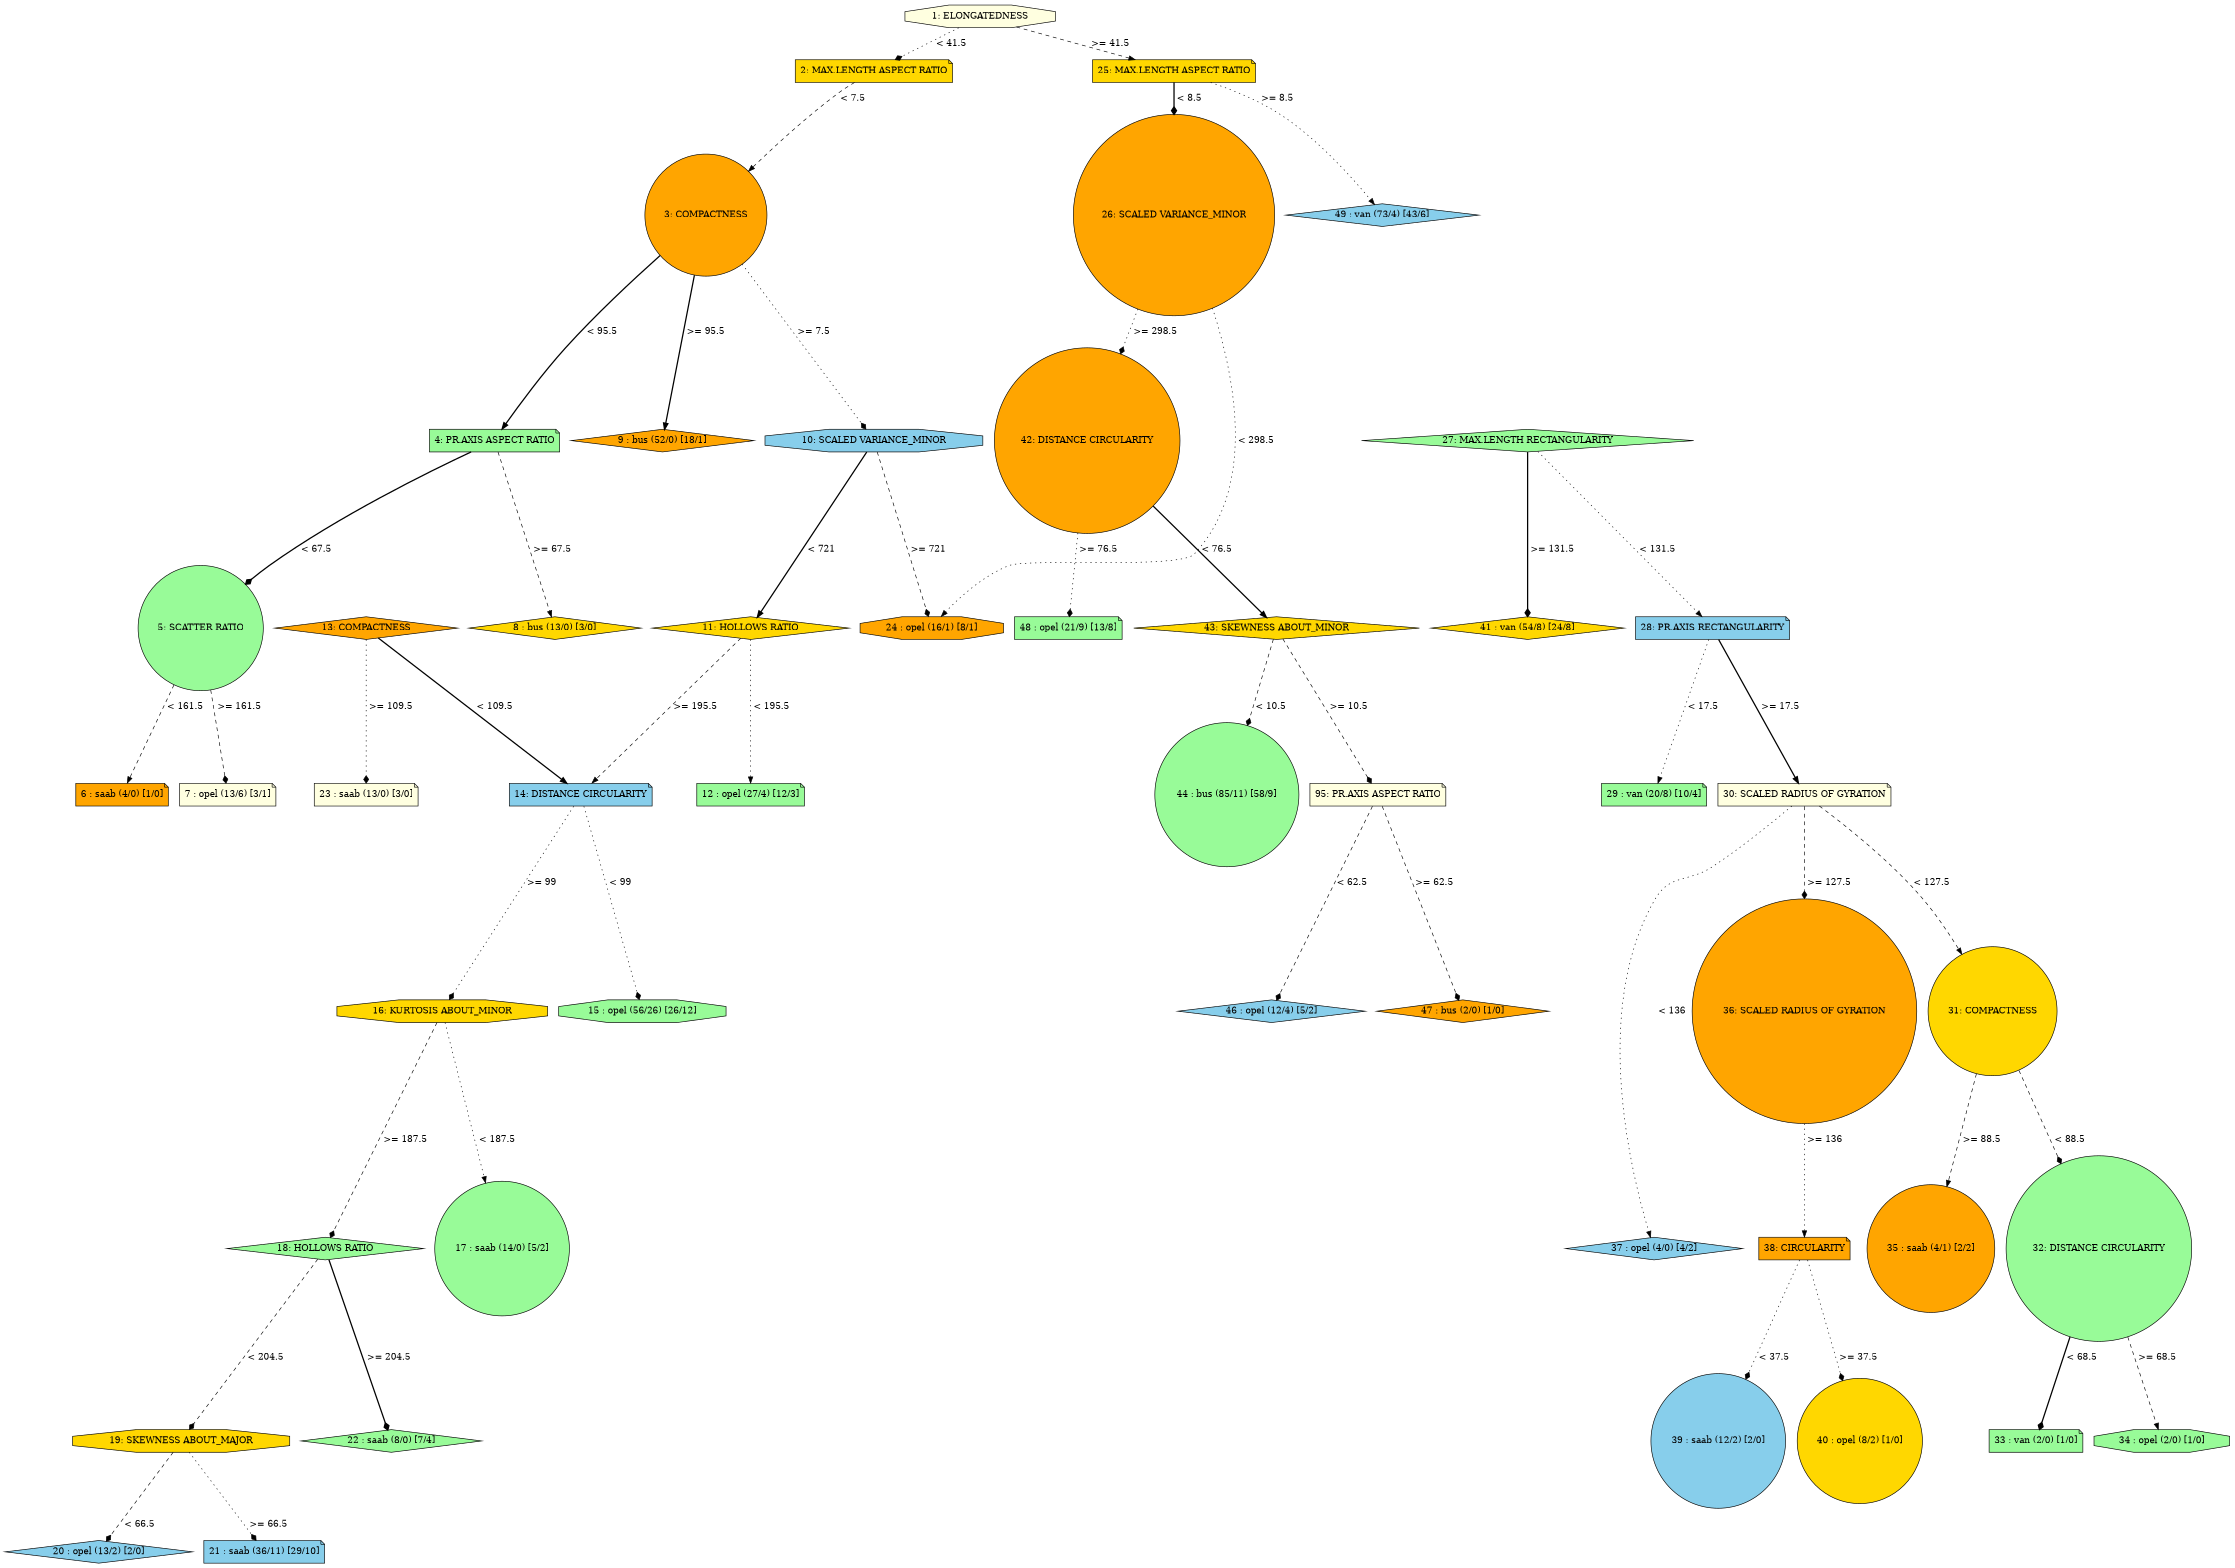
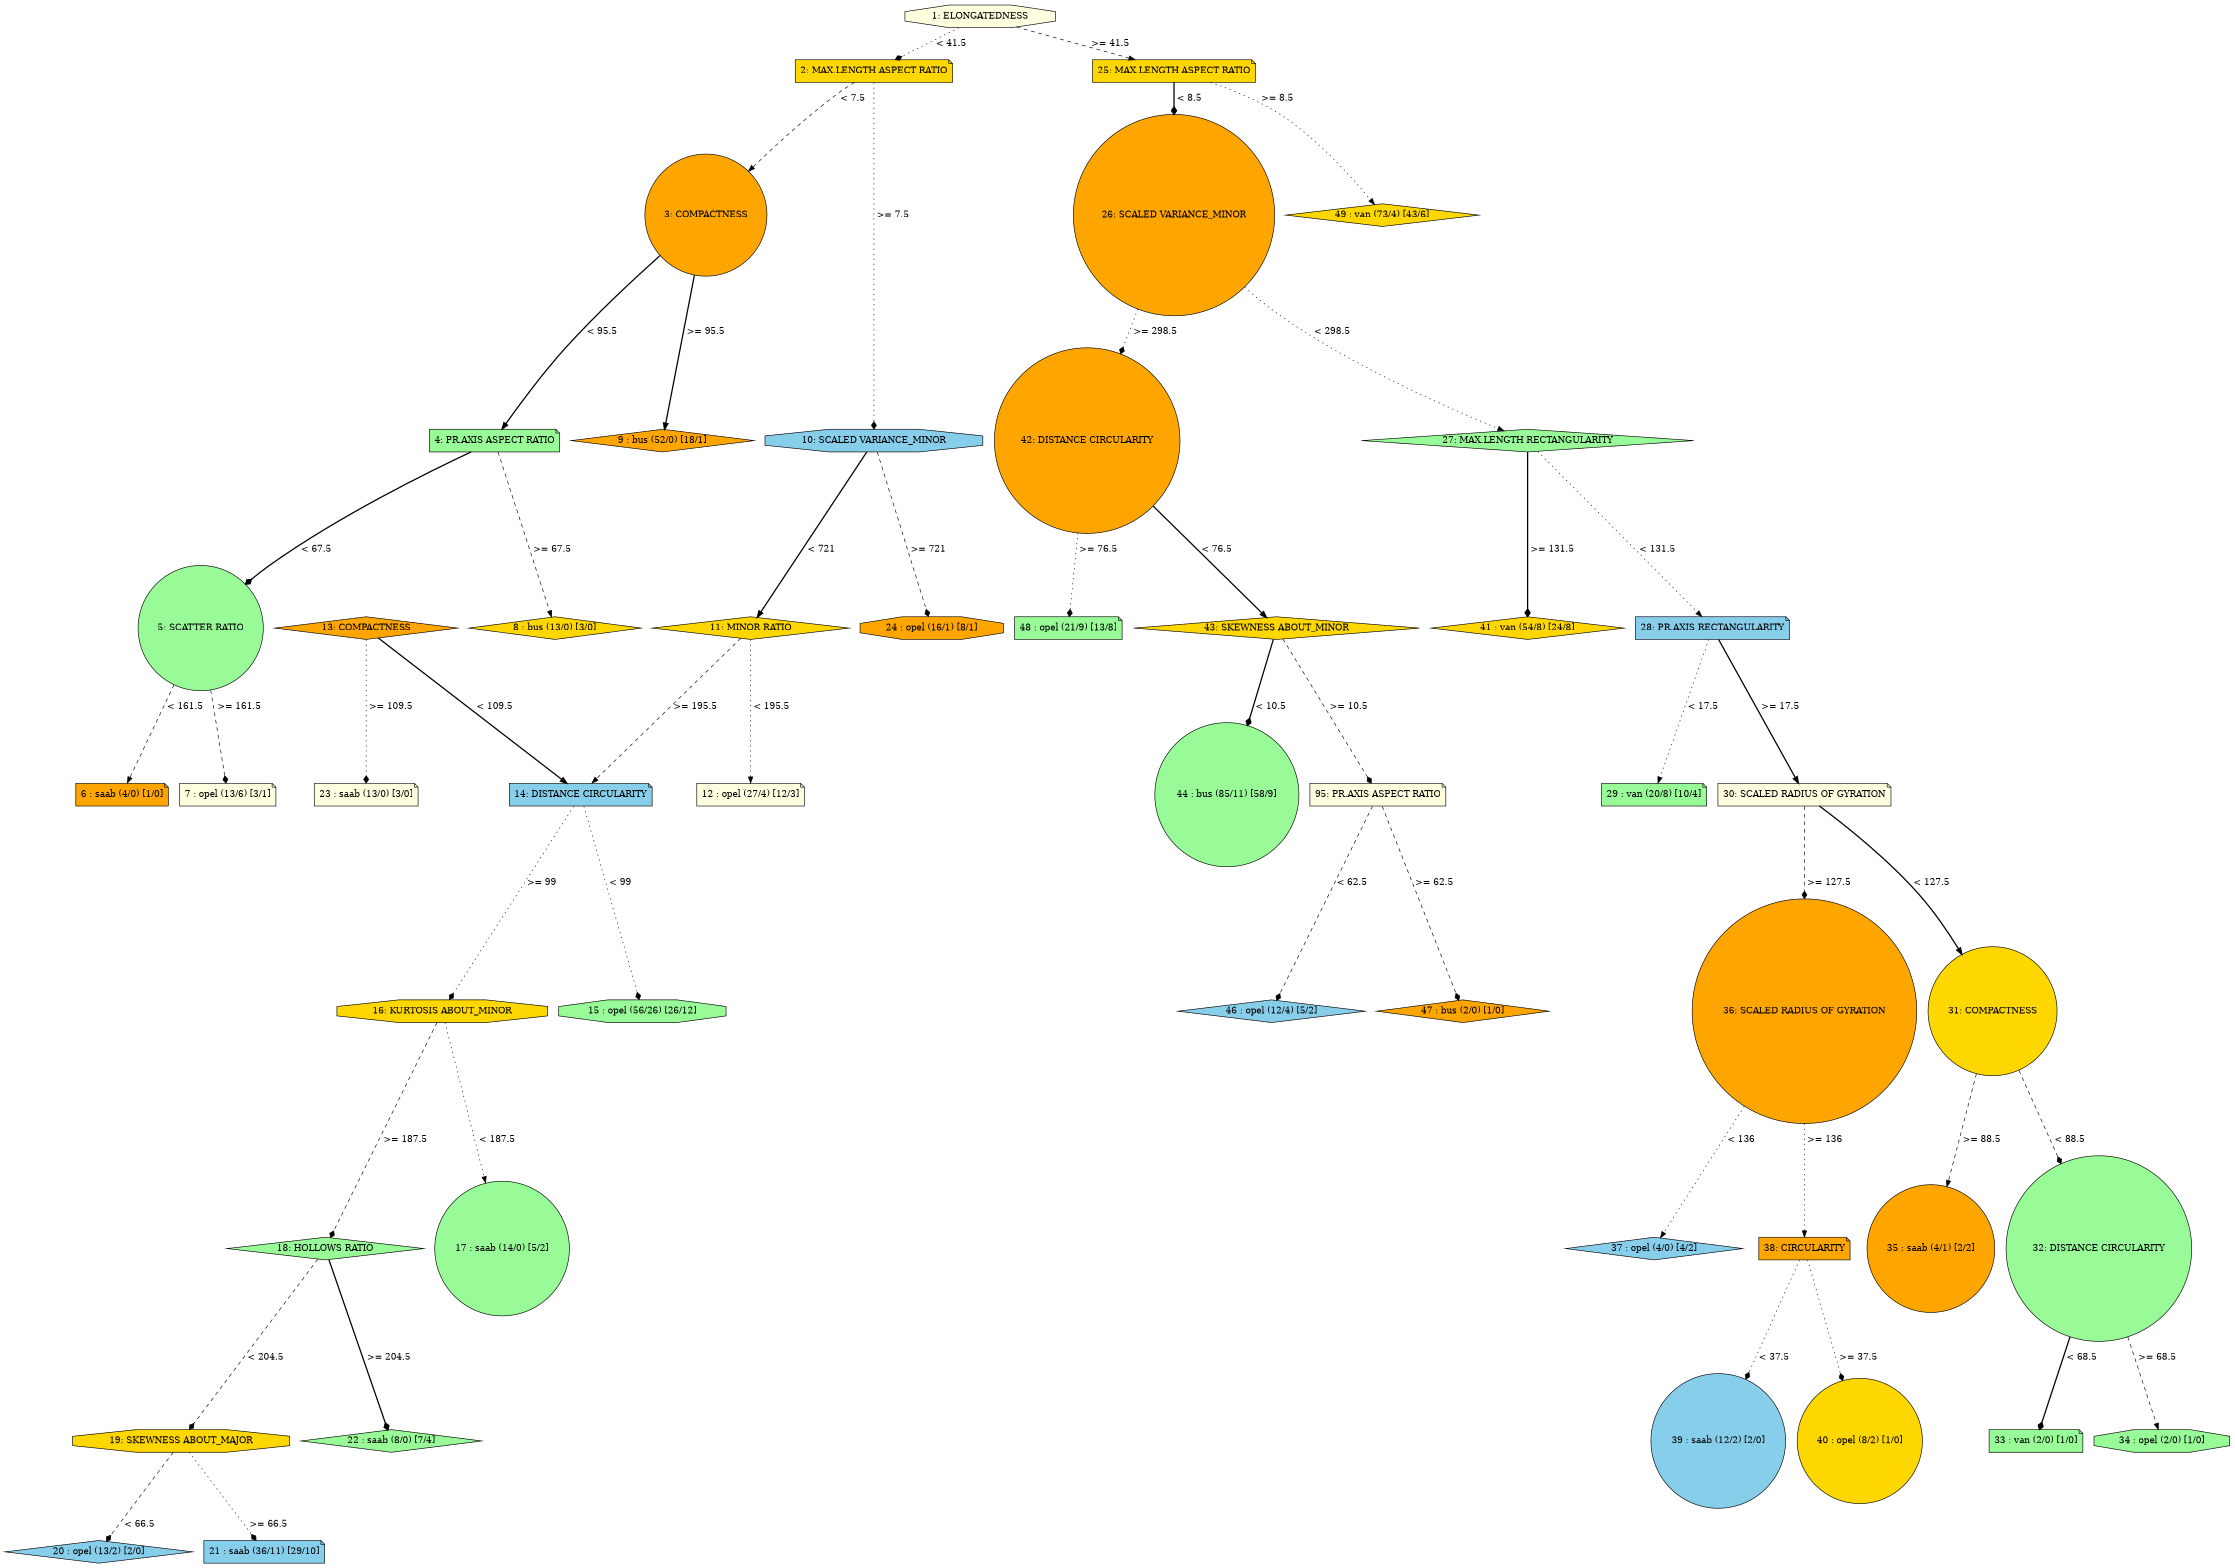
node "49 : van (73/4) [43/6]": fillcolor skyblue -> gold
edge "3: COMPACTNESS" -> "10: SCALED VARIANCE_MINOR": now "2: MAX.LENGTH ASPECT RATIO" -> "10: SCALED VARIANCE_MINOR"
edge "26: SCALED VARIANCE_MINOR" -> "24 : opel (16/1) [8/1]": now "26: SCALED VARIANCE_MINOR" -> "27: MAX.LENGTH RECTANGULARITY"
node "11: HOLLOWS RATIO": label "11: HOLLOWS RATIO" -> "11: MINOR RATIO"
edge "43: SKEWNESS ABOUT_MINOR" -> "44 : bus (85/11) [58/9]": style dashed -> bold
node "12 : opel (27/4) [12/3]": fillcolor palegreen -> lightyellow
edge "30: SCALED RADIUS OF GYRATION" -> "31: COMPACTNESS": style dashed -> bold
edge "30: SCALED RADIUS OF GYRATION" -> "37 : opel (4/0) [4/2]": now "36: SCALED RADIUS OF GYRATION" -> "37 : opel (4/0) [4/2]"
